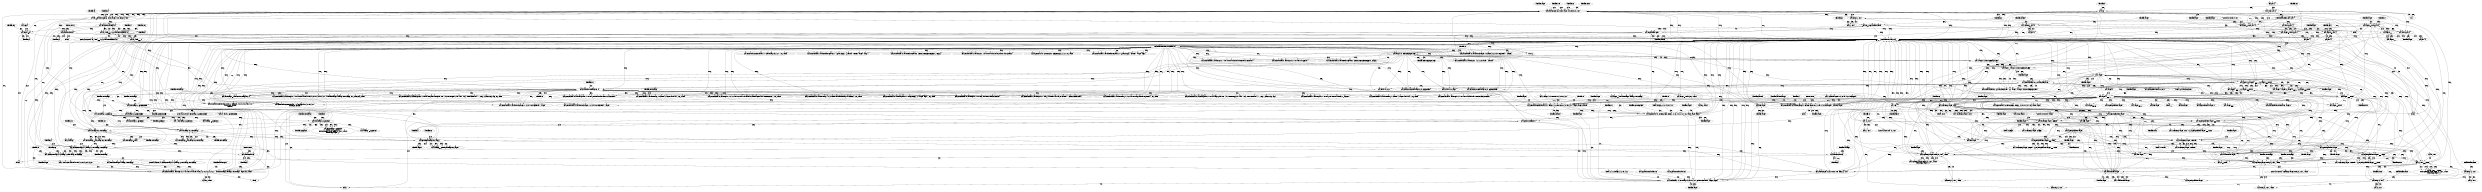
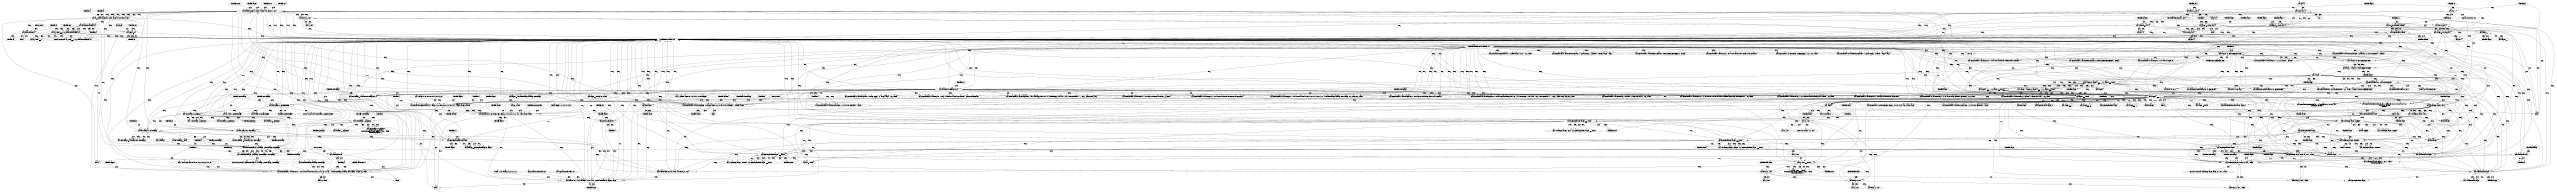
edge "(MethodParameterIn,char *parv[])" -> "(Call,*flagstr = parv[2])": reversed
node "(Call,mychan_find(open))": label "(Call,mychan_find(open))" -> "(Call,mychan_find(channel))"
node "(Call,!req)": label "(Call,!req)" -> "(Call,!flagstr)"
node "(ControlStructure,if (!flagstr))": removed
